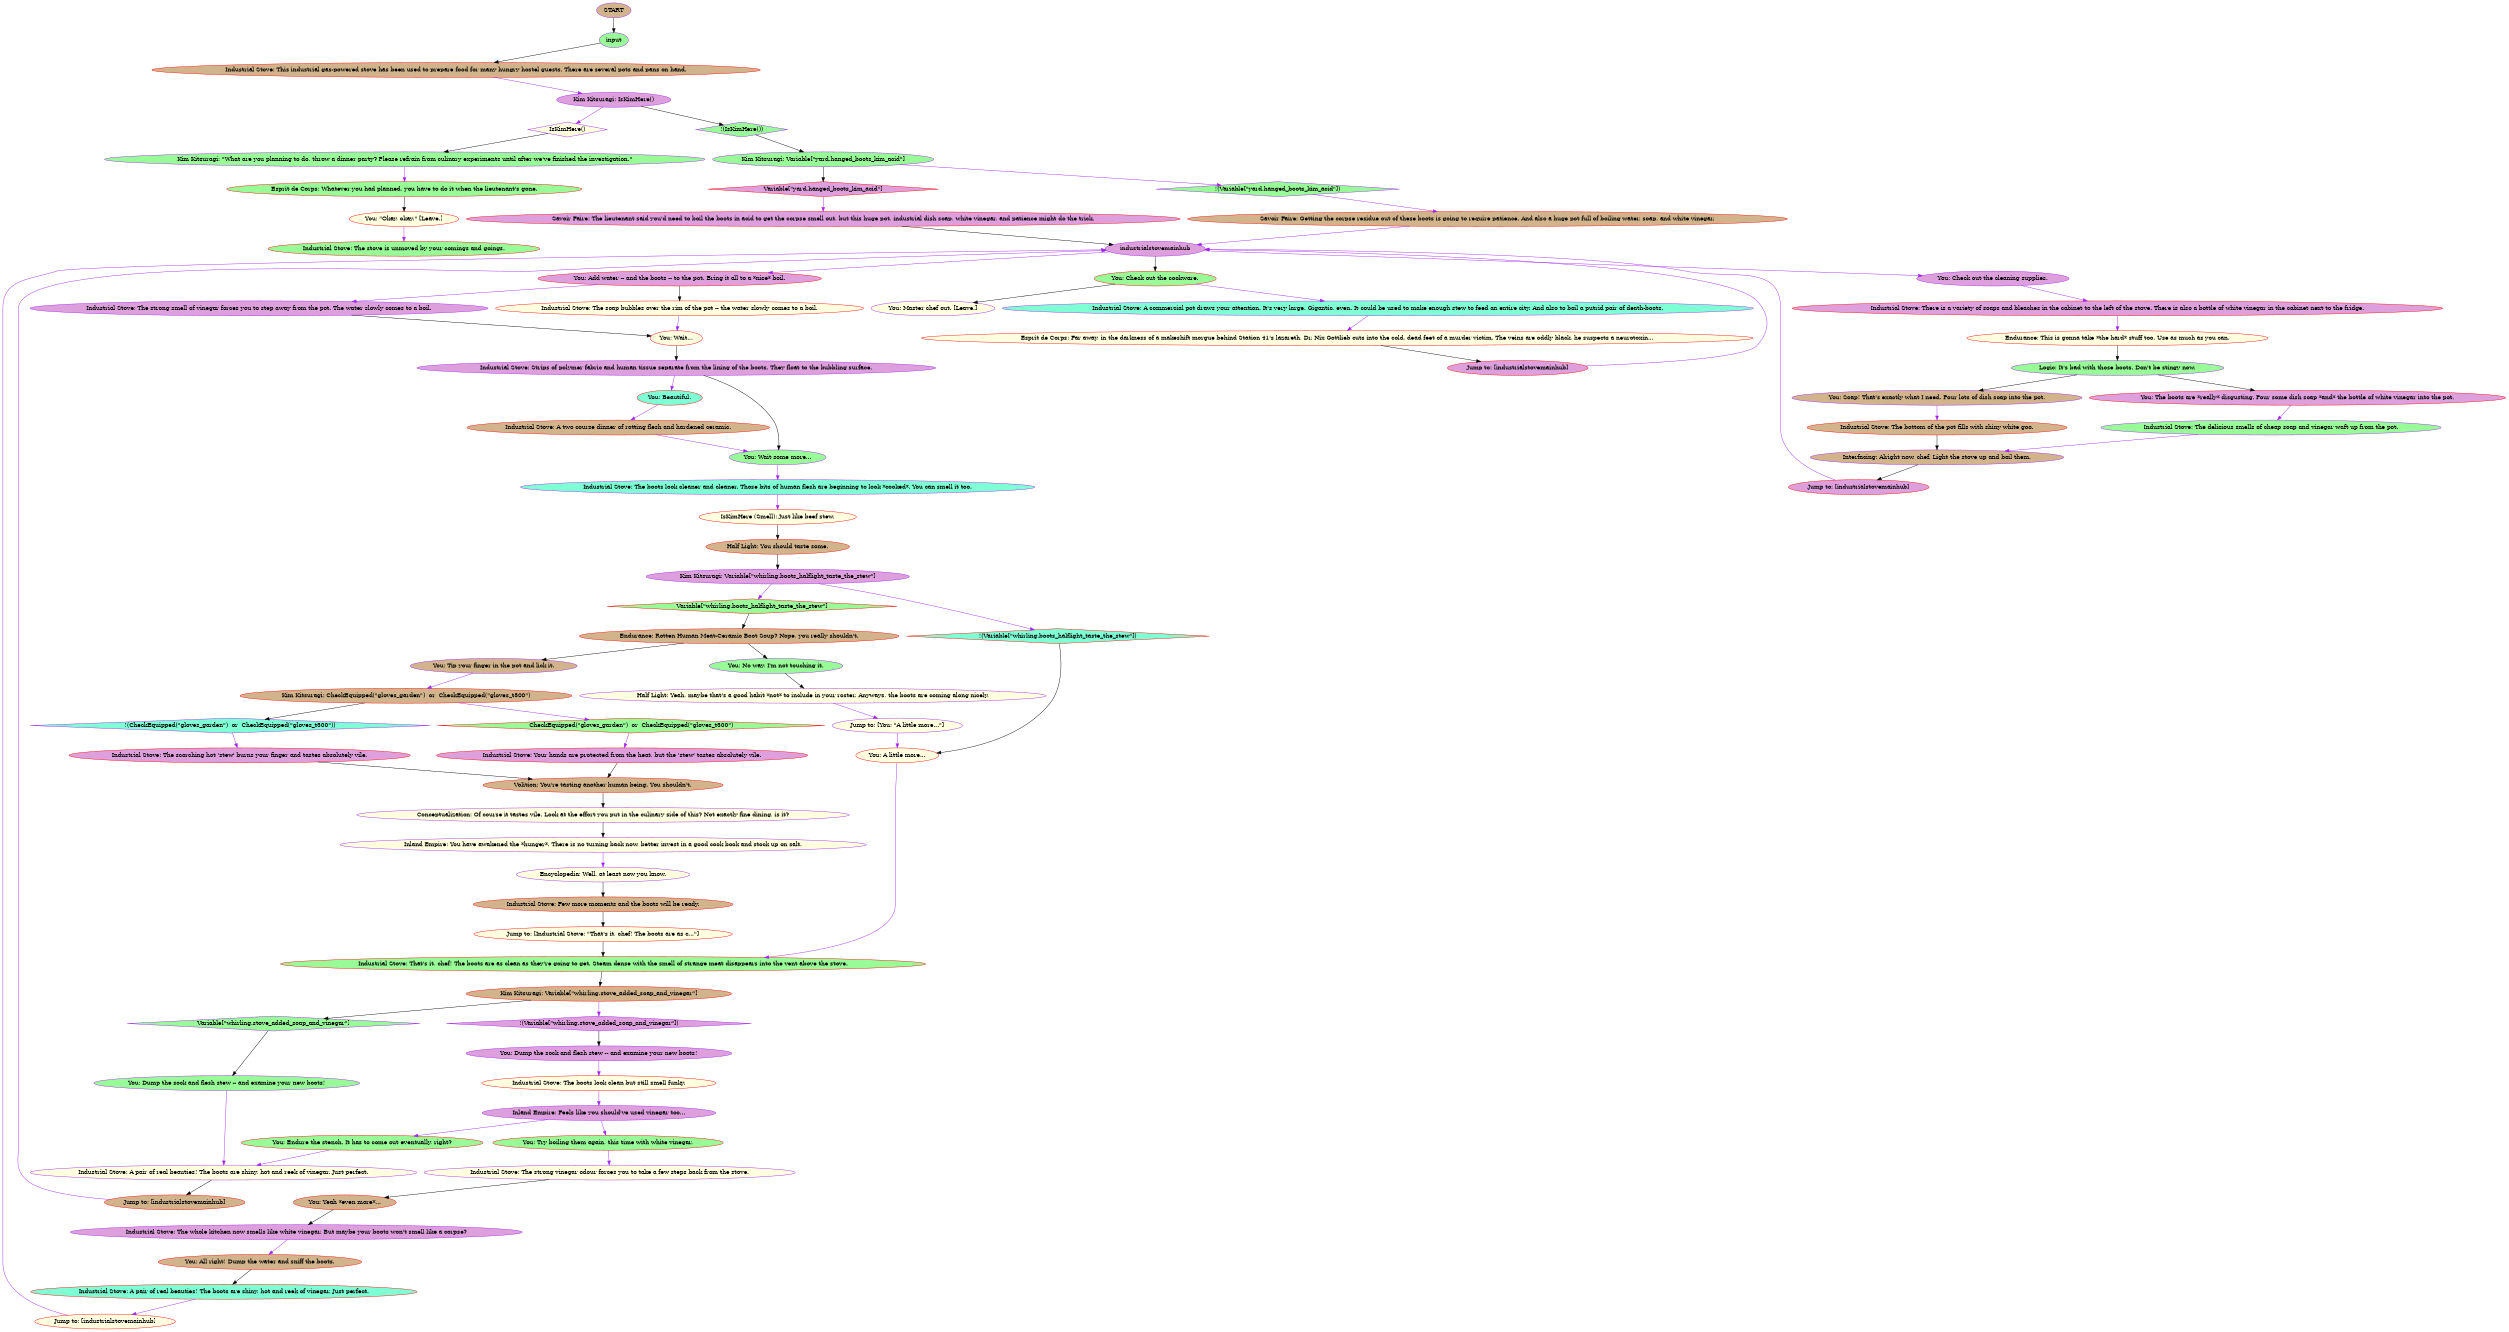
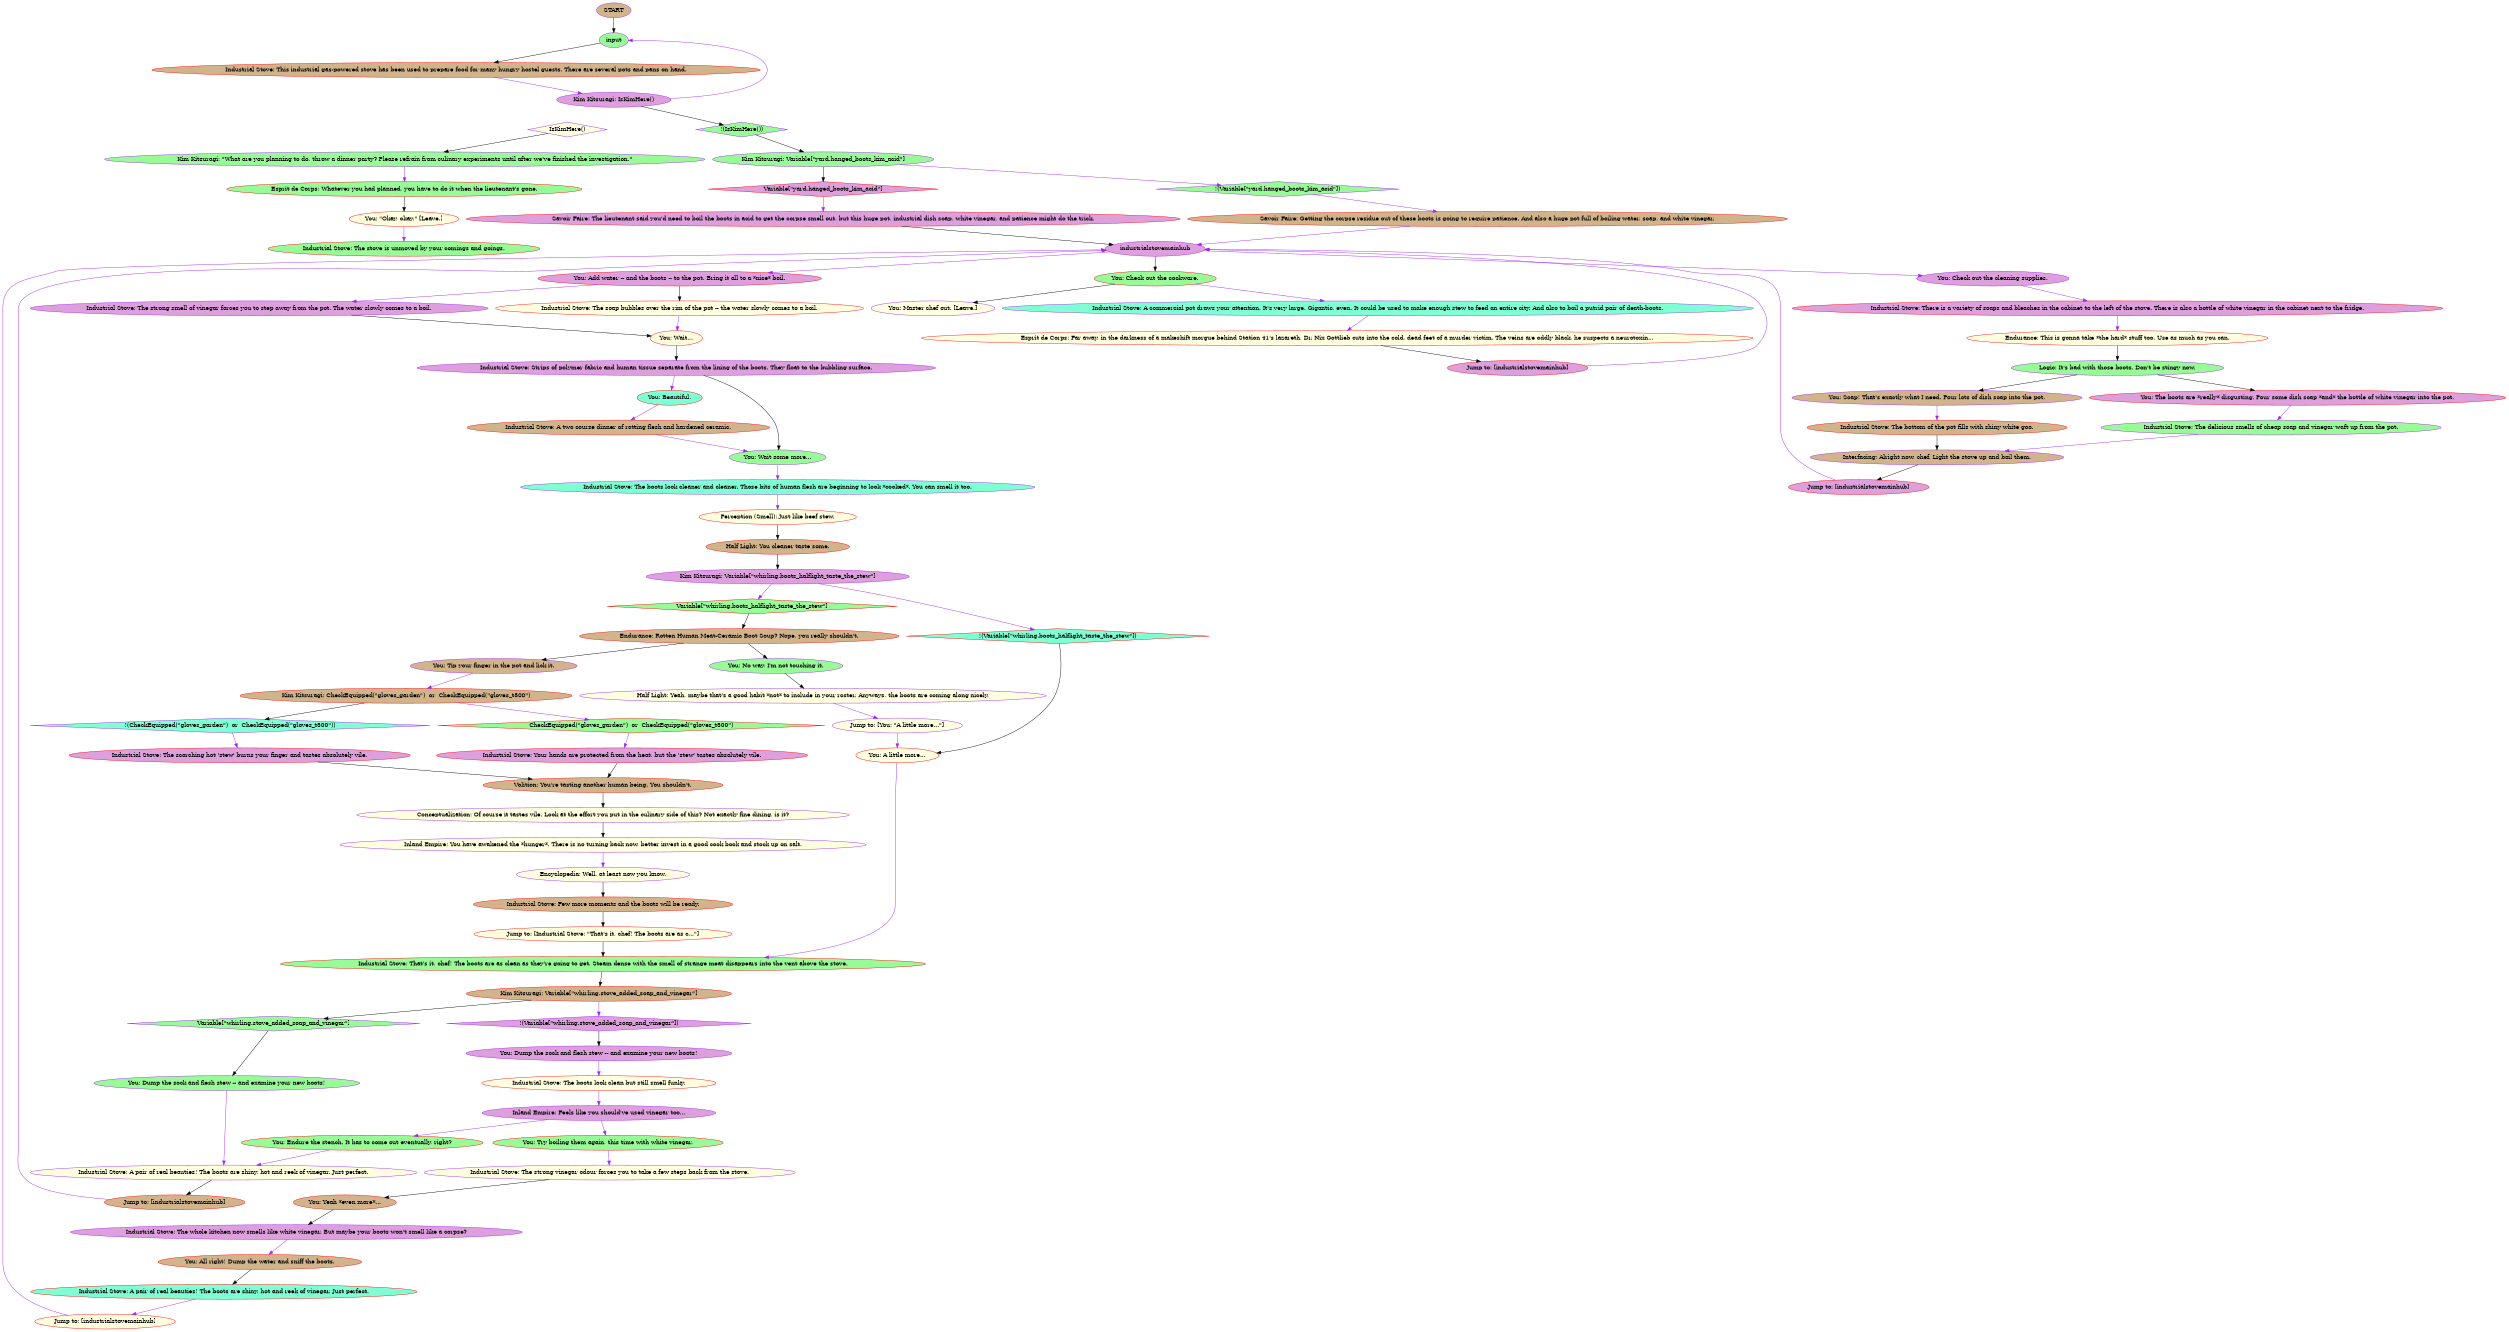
edge "Kim Kitsuragi: IsKimHere()" -> "IsKimHere()": now "Kim Kitsuragi: IsKimHere()" -> "input"
node "IsKimHere (Smell): Just like beef stew.": label "IsKimHere (Smell): Just like beef stew." -> "Perception (Smell): Just like beef stew."
node "Half Light: You should taste some.": label "Half Light: You should taste some." -> "Half Light: You cleaner taste some."
